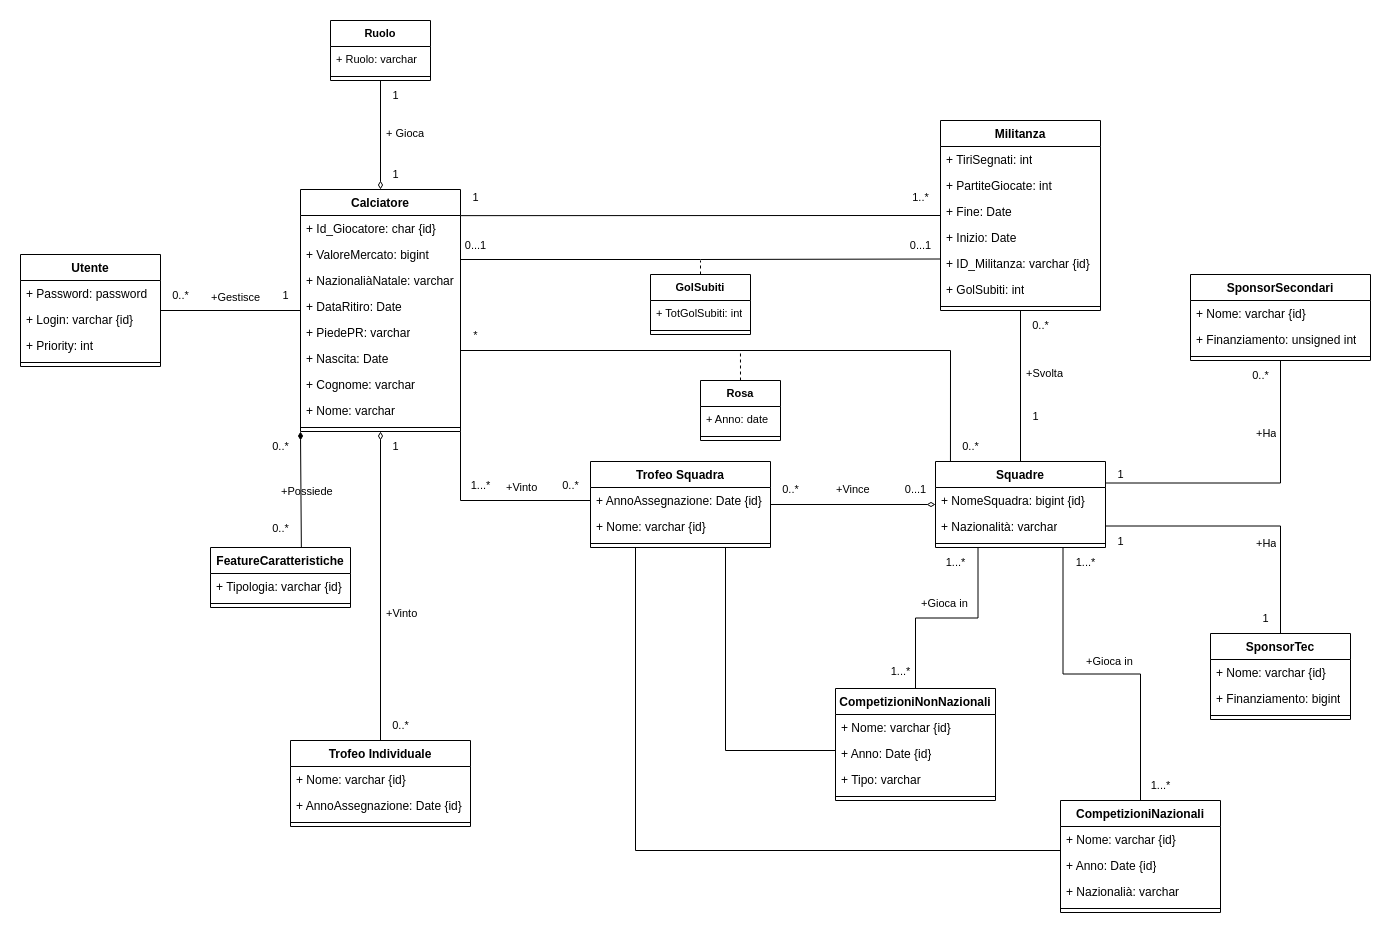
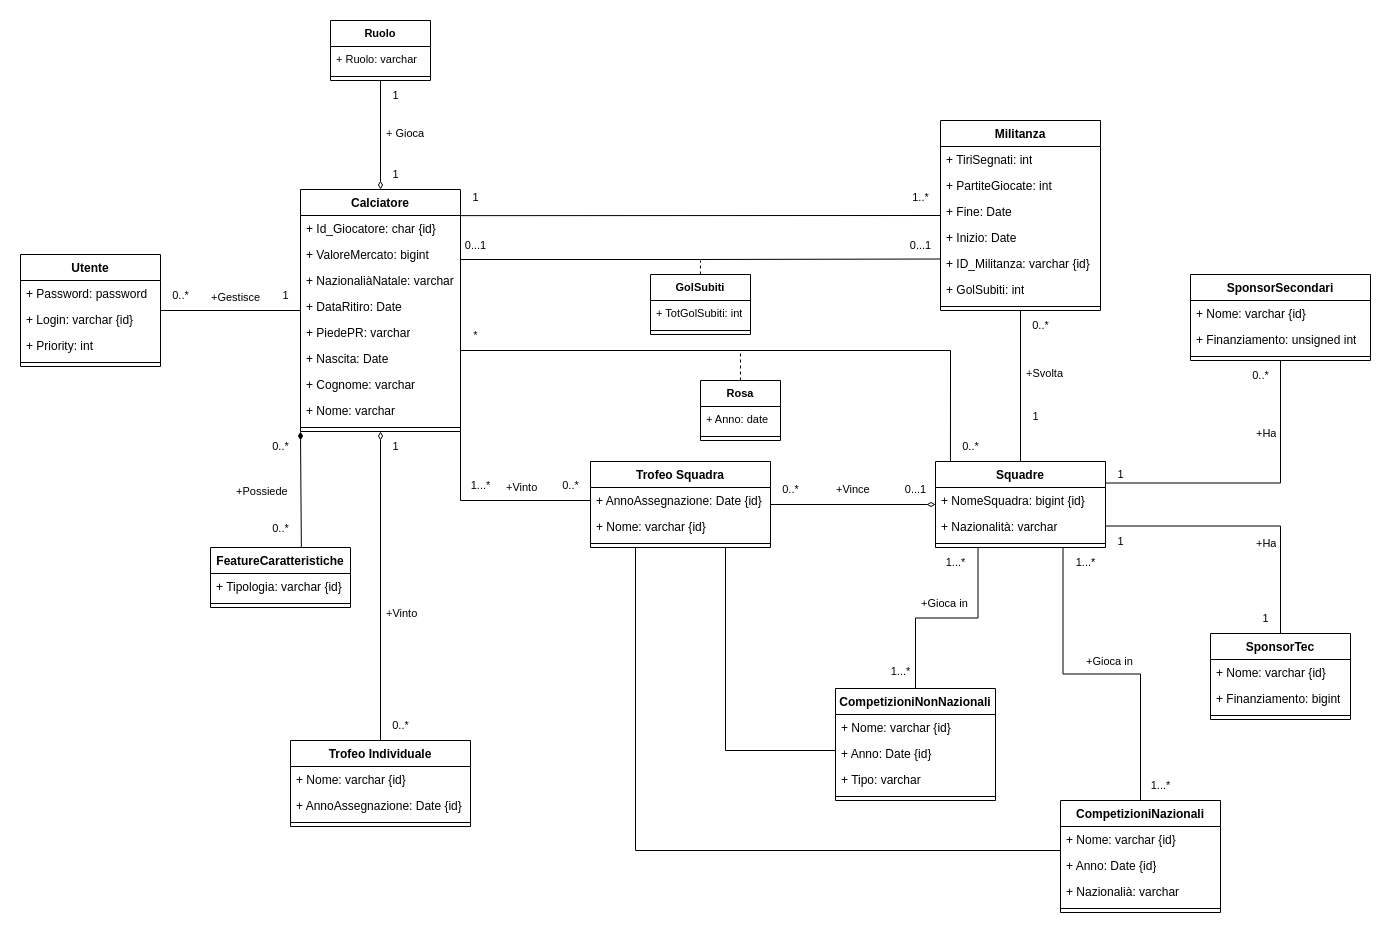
node "+Possiede": moved (311, 492) -> (266, 492)
